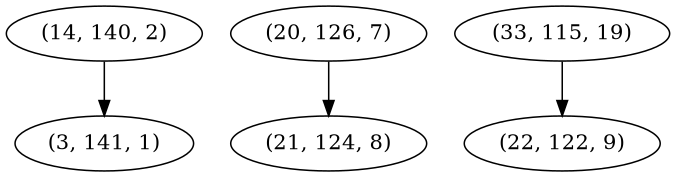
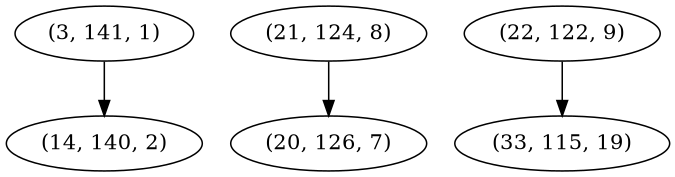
edge "(14, 140, 2)" -> "(3, 141, 1)": reversed
edge "(20, 126, 7)" -> "(21, 124, 8)": reversed
edge "(33, 115, 19)" -> "(22, 122, 9)": reversed
